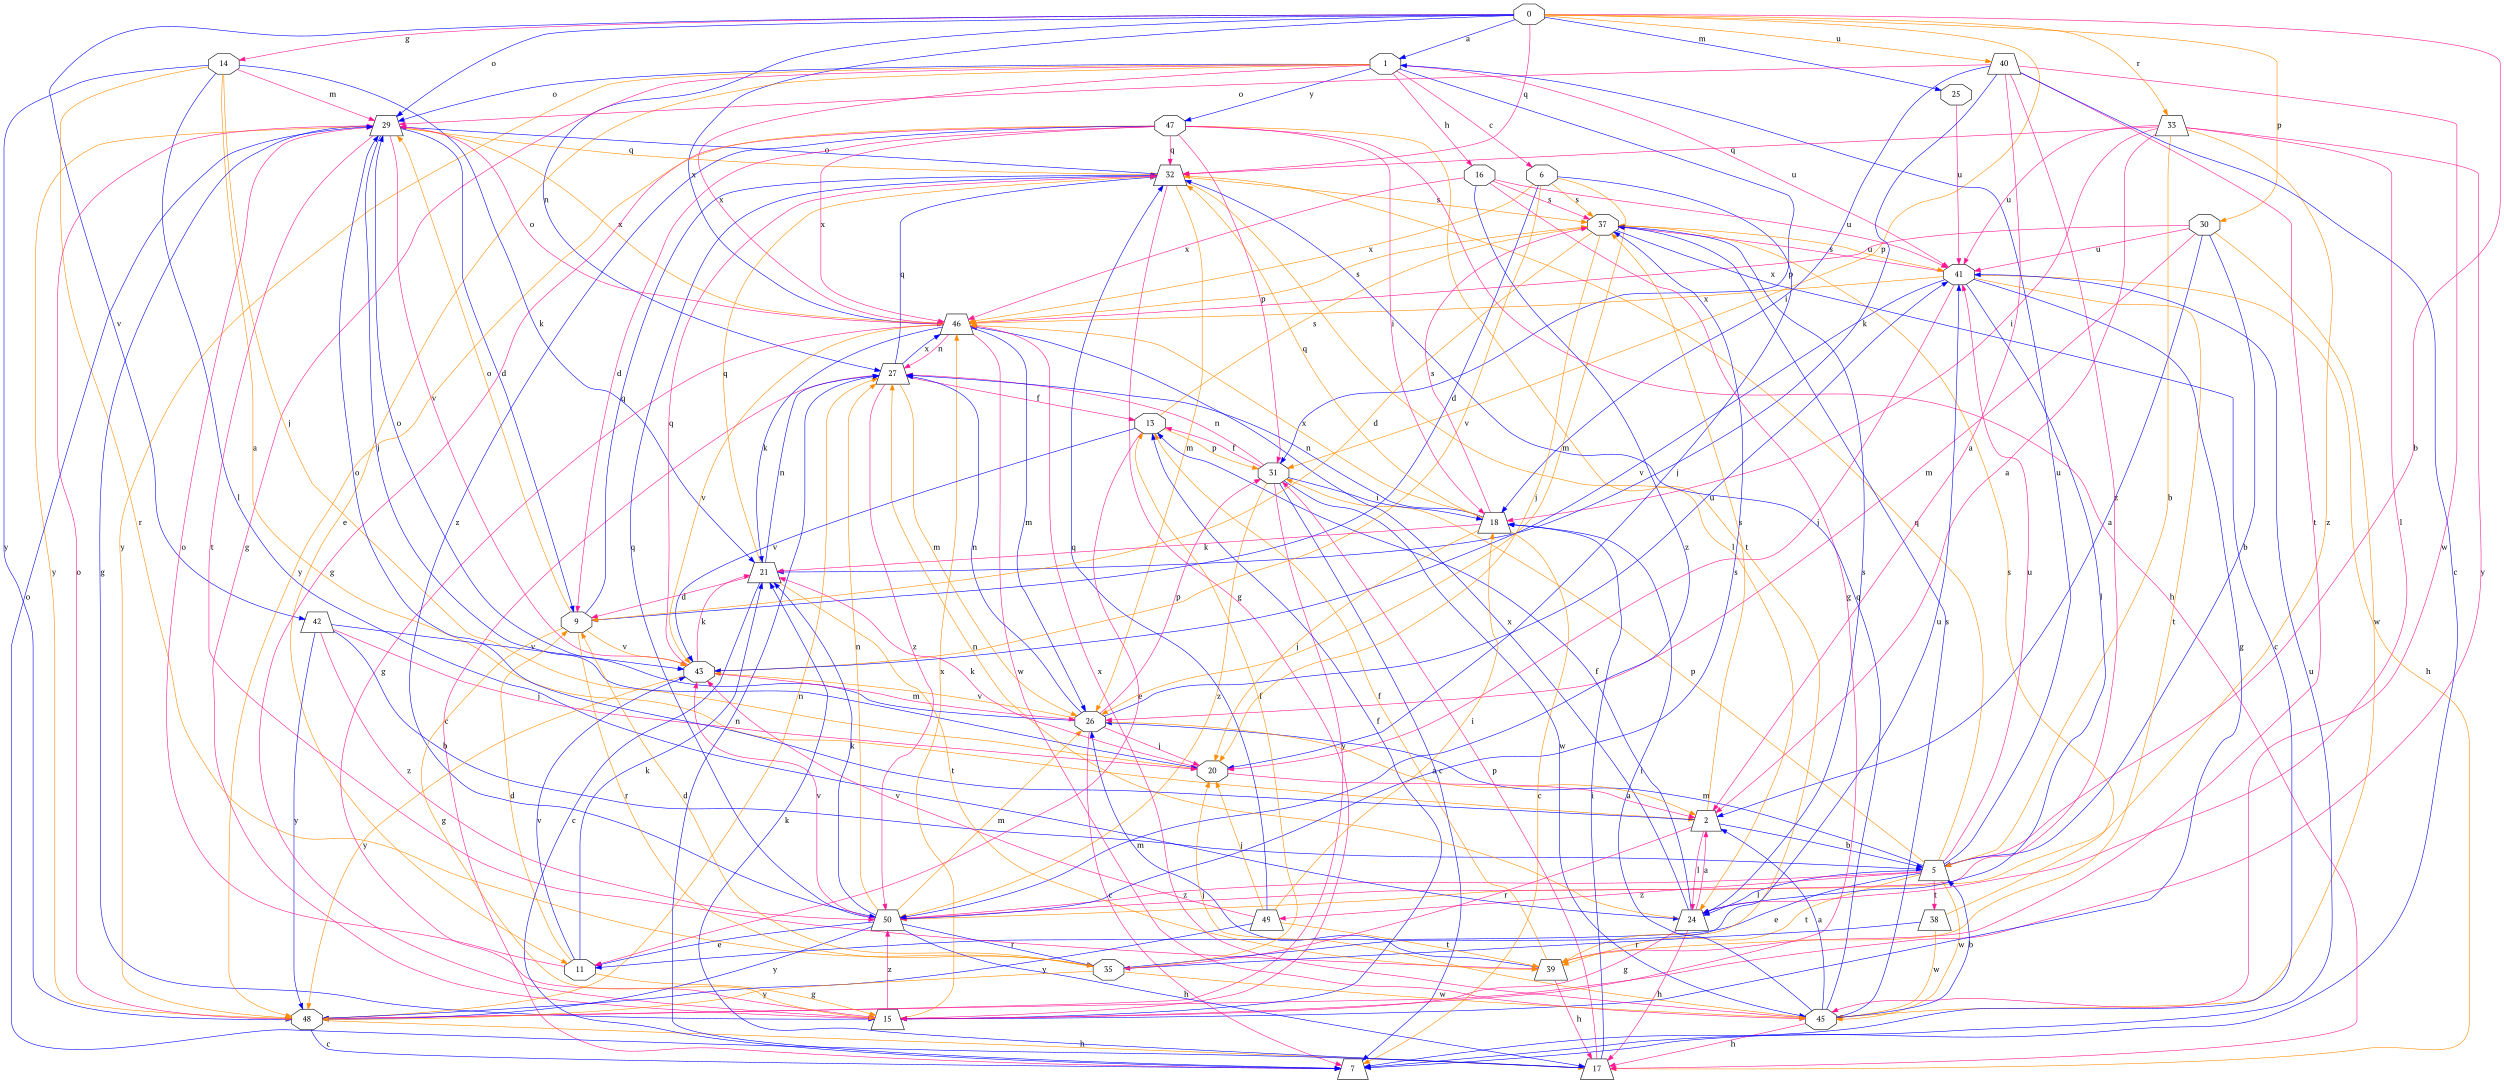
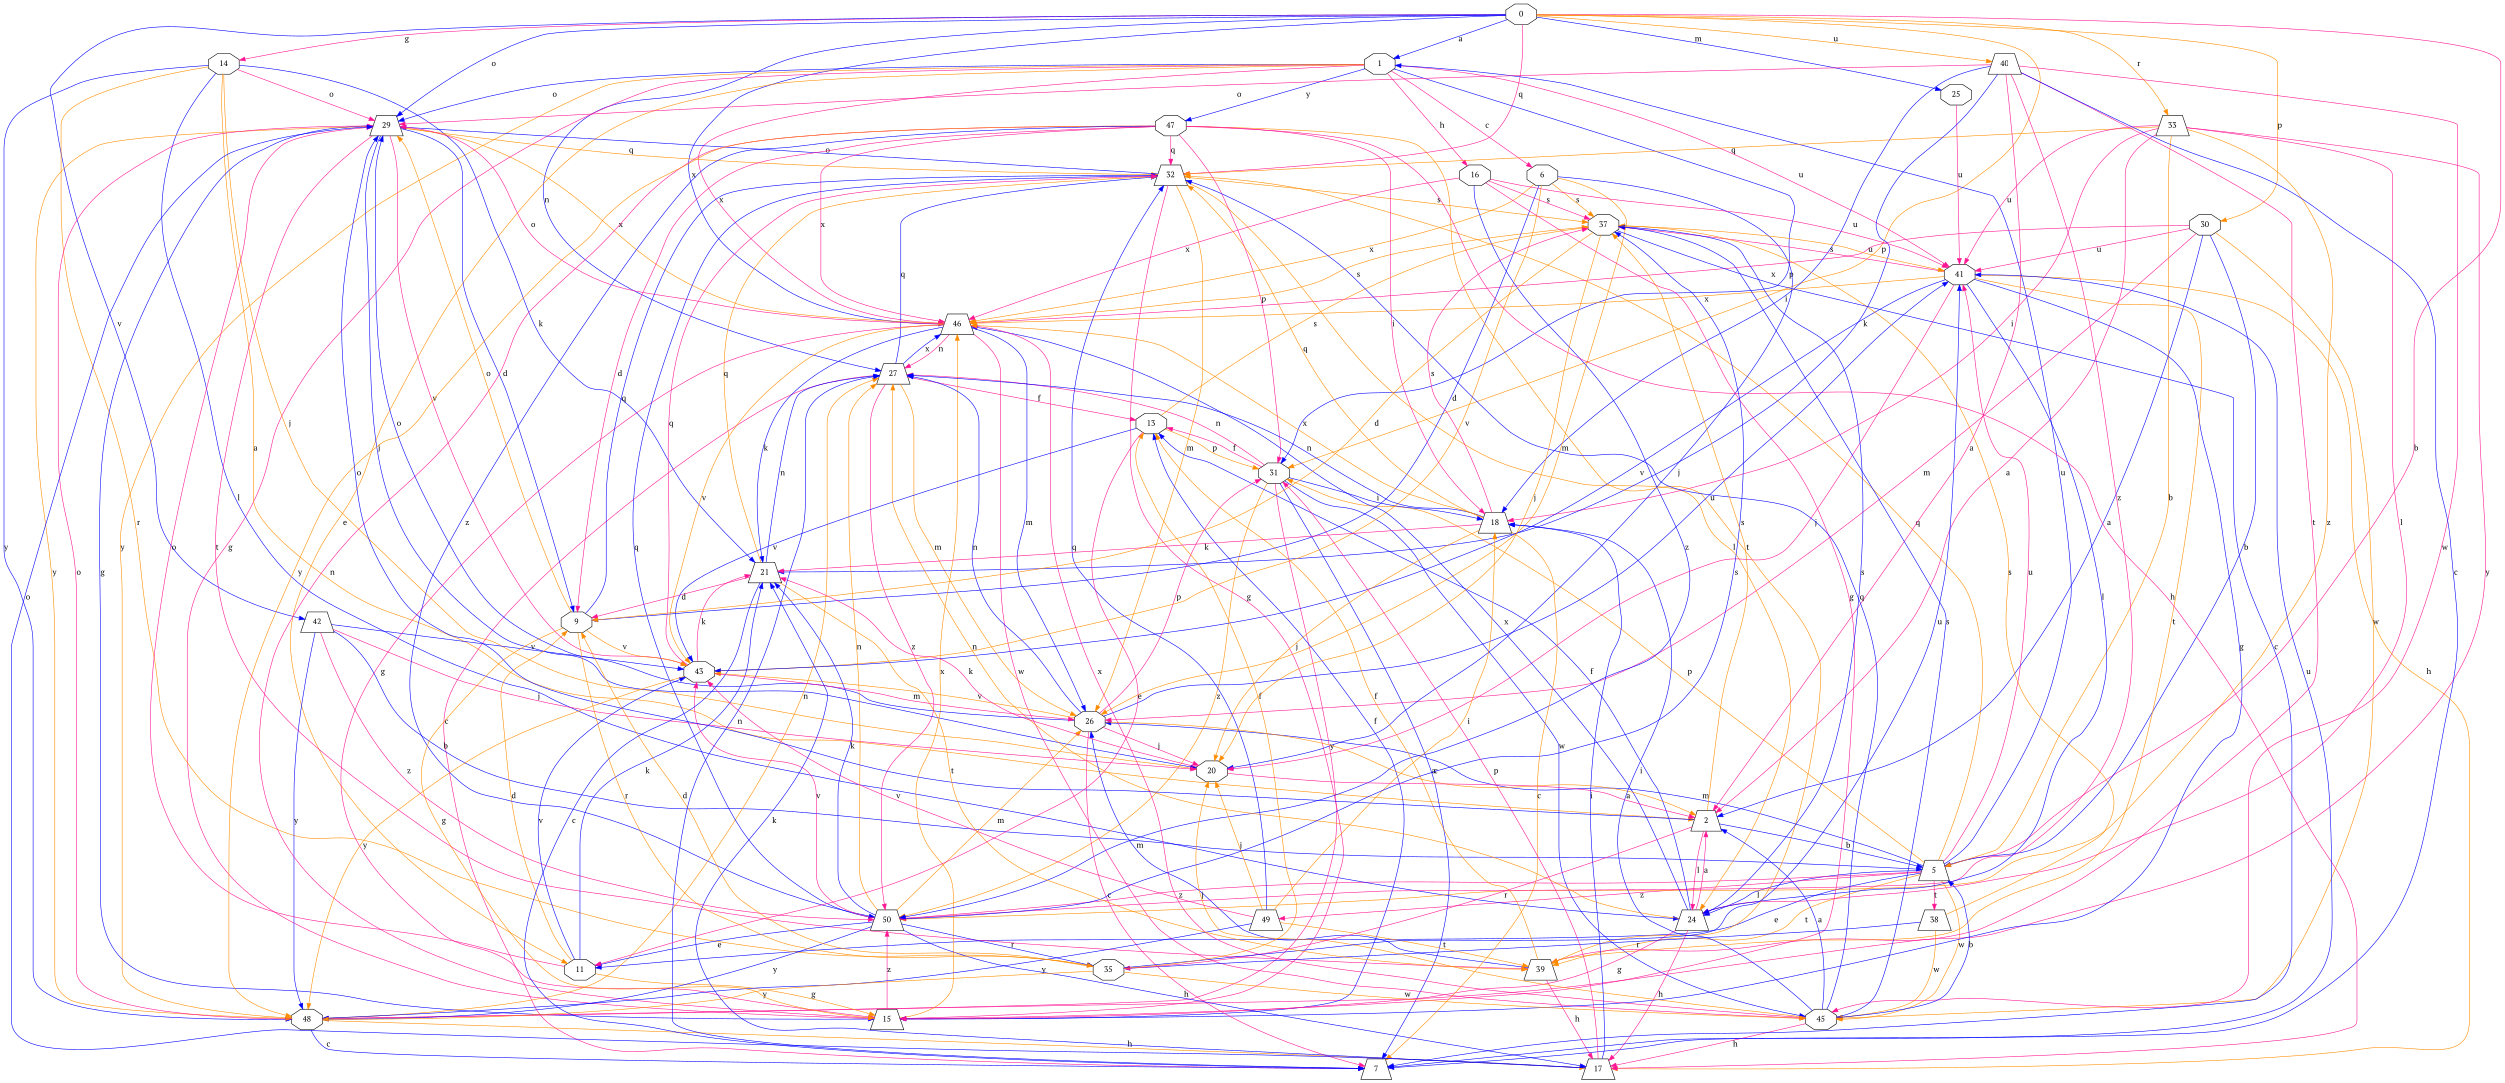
edge "14" -> "29": label "m" -> "o"
edge "33" -> "32": color deeppink -> darkorange
edge "47" -> "15": label "g" -> "n"
